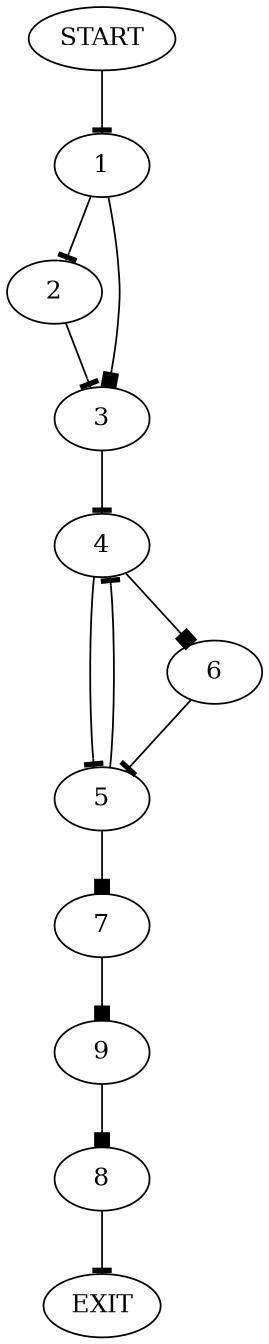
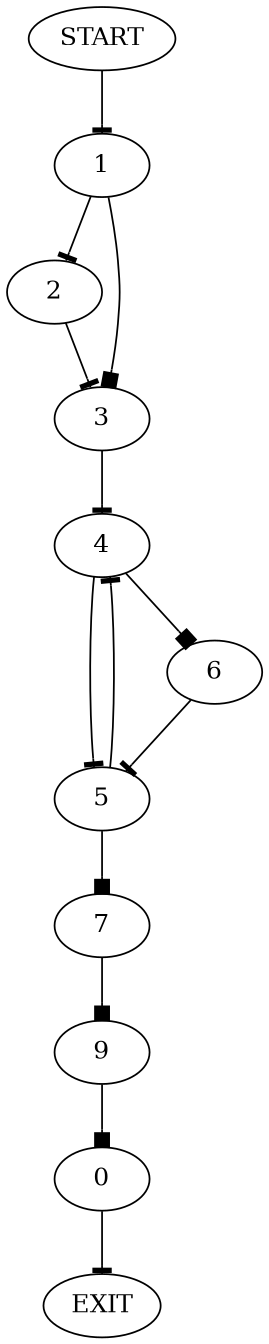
node "8": label "8" -> "0"
